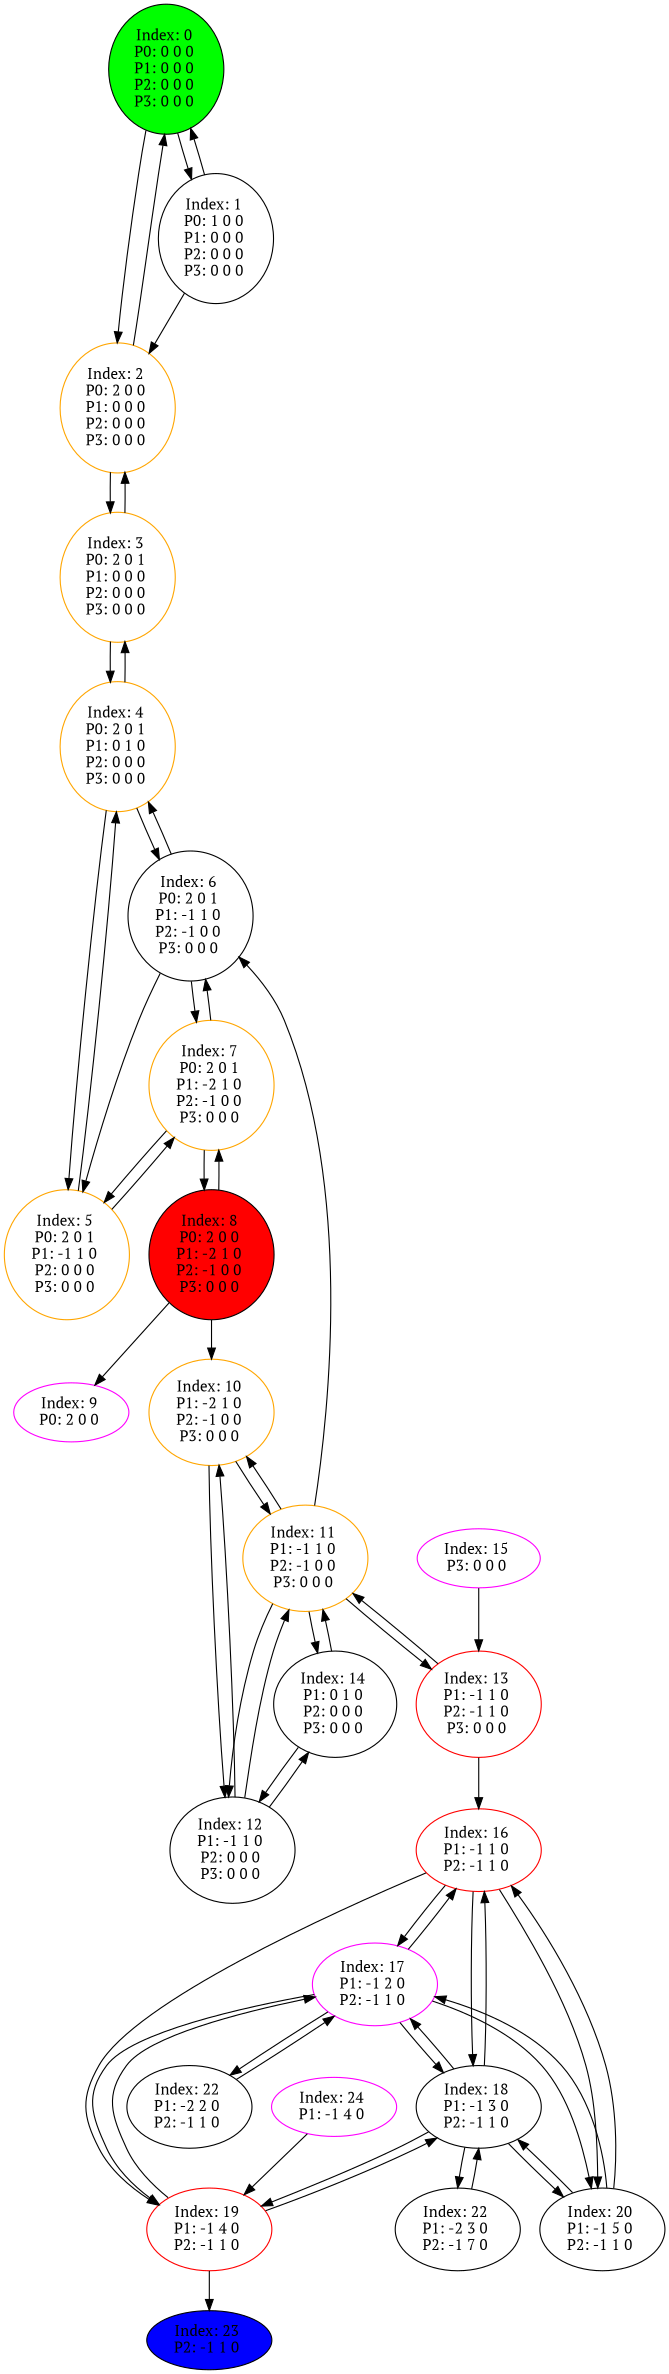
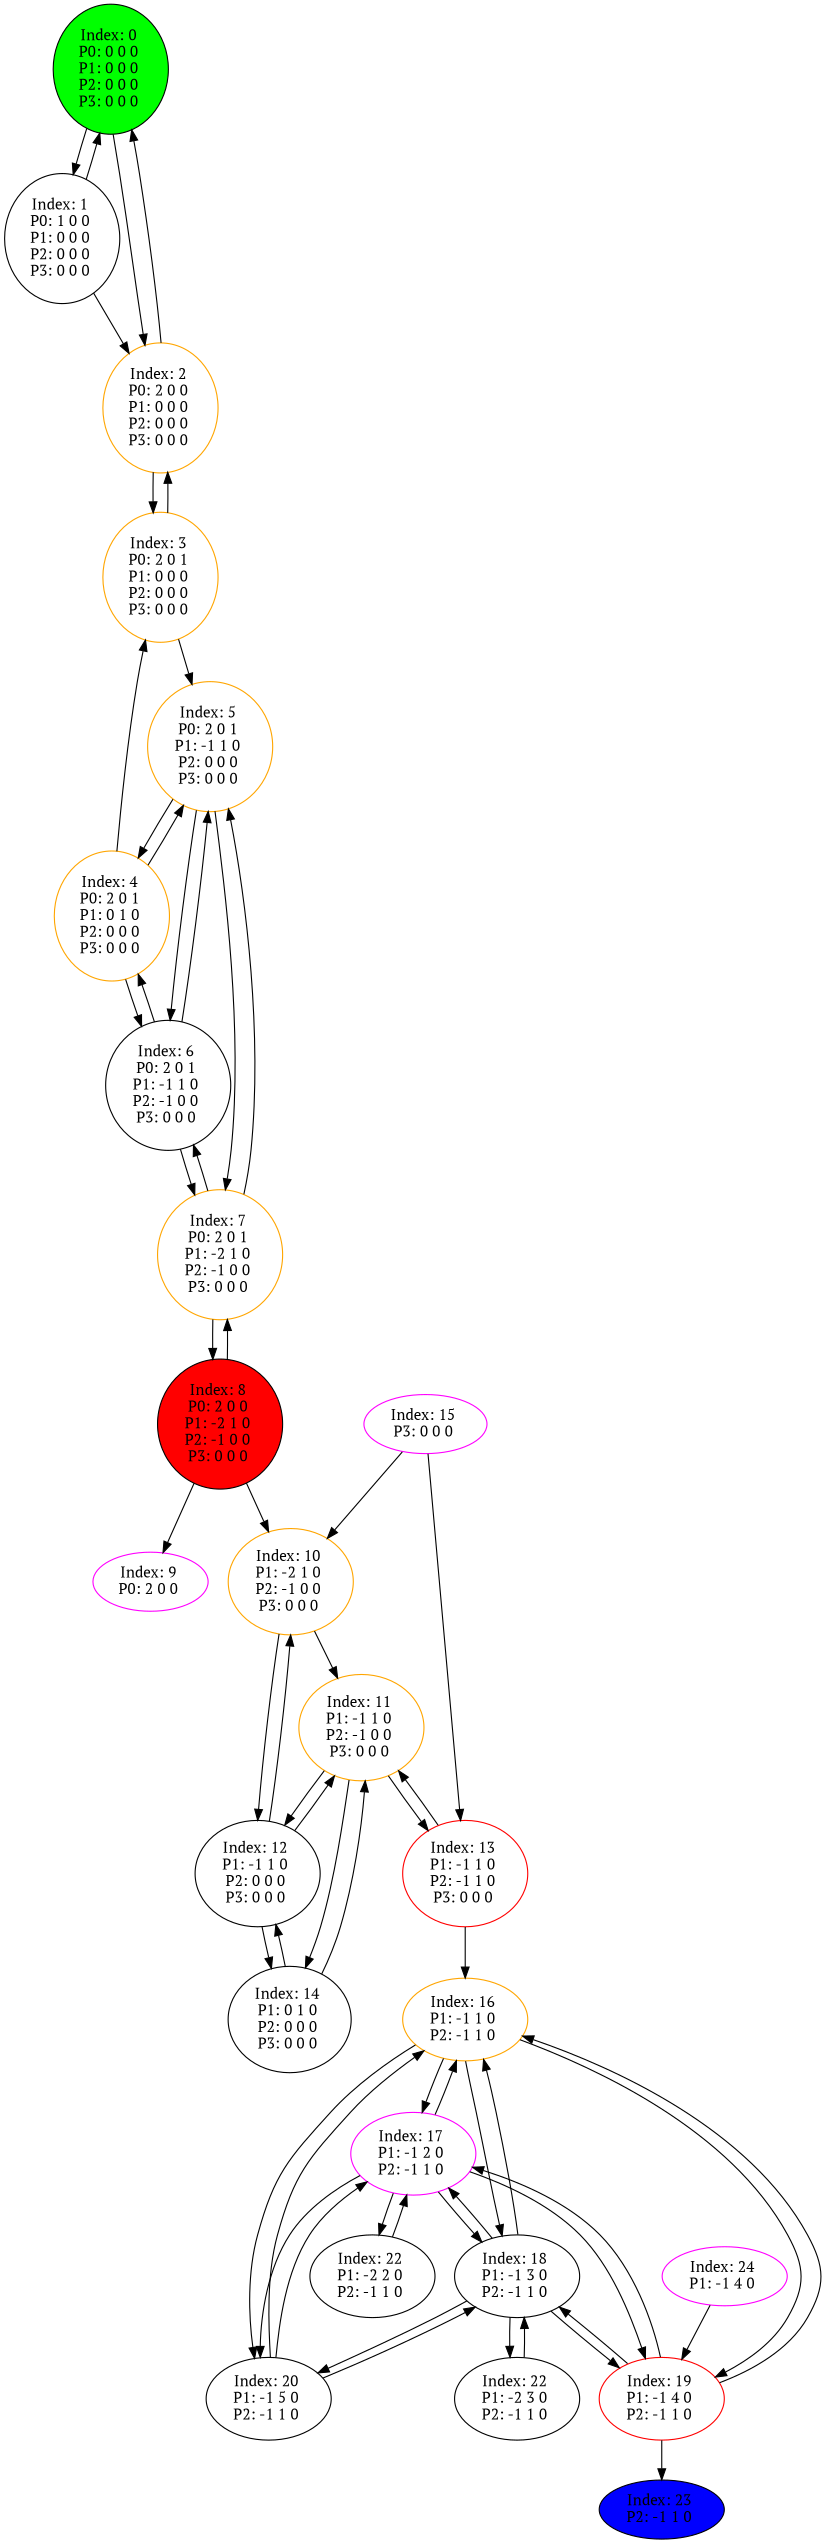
edge "Index: 3 P0: 2 0 1 P1: 0 0 0 P2: 0 0 0 P3: 0 0 0" -> "Index: 4 P0: 2 0 1 P1: 0 1 0 P2: 0 0 0 P3: 0 0 0": now "Index: 3 P0: 2 0 1 P1: 0 0 0 P2: 0 0 0 P3: 0 0 0" -> "Index: 5 P0: 2 0 1 P1: -1 1 0 P2: 0 0 0 P3: 0 0 0"
edge "Index: 11 P1: -1 1 0 P2: -1 0 0 P3: 0 0 0" -> "Index: 6 P0: 2 0 1 P1: -1 1 0 P2: -1 0 0 P3: 0 0 0": now "Index: 5 P0: 2 0 1 P1: -1 1 0 P2: 0 0 0 P3: 0 0 0" -> "Index: 6 P0: 2 0 1 P1: -1 1 0 P2: -1 0 0 P3: 0 0 0"
edge "Index: 11 P1: -1 1 0 P2: -1 0 0 P3: 0 0 0" -> "Index: 10 P1: -2 1 0 P2: -1 0 0 P3: 0 0 0": now "Index: 15 P3: 0 0 0" -> "Index: 10 P1: -2 1 0 P2: -1 0 0 P3: 0 0 0"
node "Index: 16 P1: -1 1 0 P2: -1 1 0": color red -> orange
edge "Index: 19 P1: -1 4 0 P2: -1 1 0" -> "Index: 16 P1: -1 1 0 P2: -1 1 0": added
node "Index: 22 P1: -2 3 0 P2: -1 7 0": label "Index: 22 P1: -2 3 0 P2: -1 7 0" -> "Index: 22 P1: -2 3 0 P2: -1 1 0"
